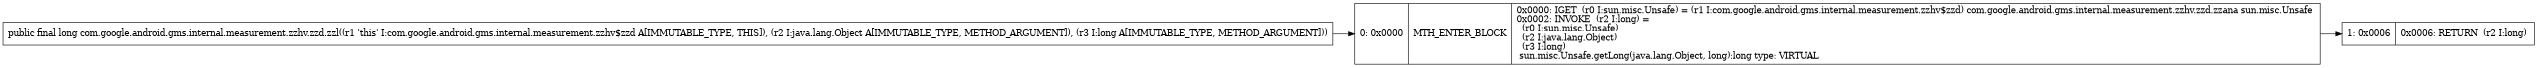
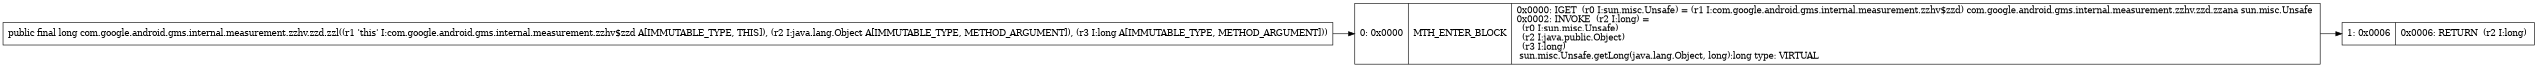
node "0: 0x0000": text "(r2 I:java.lang.Object)" -> "(r2 I:java.public.Object)"
